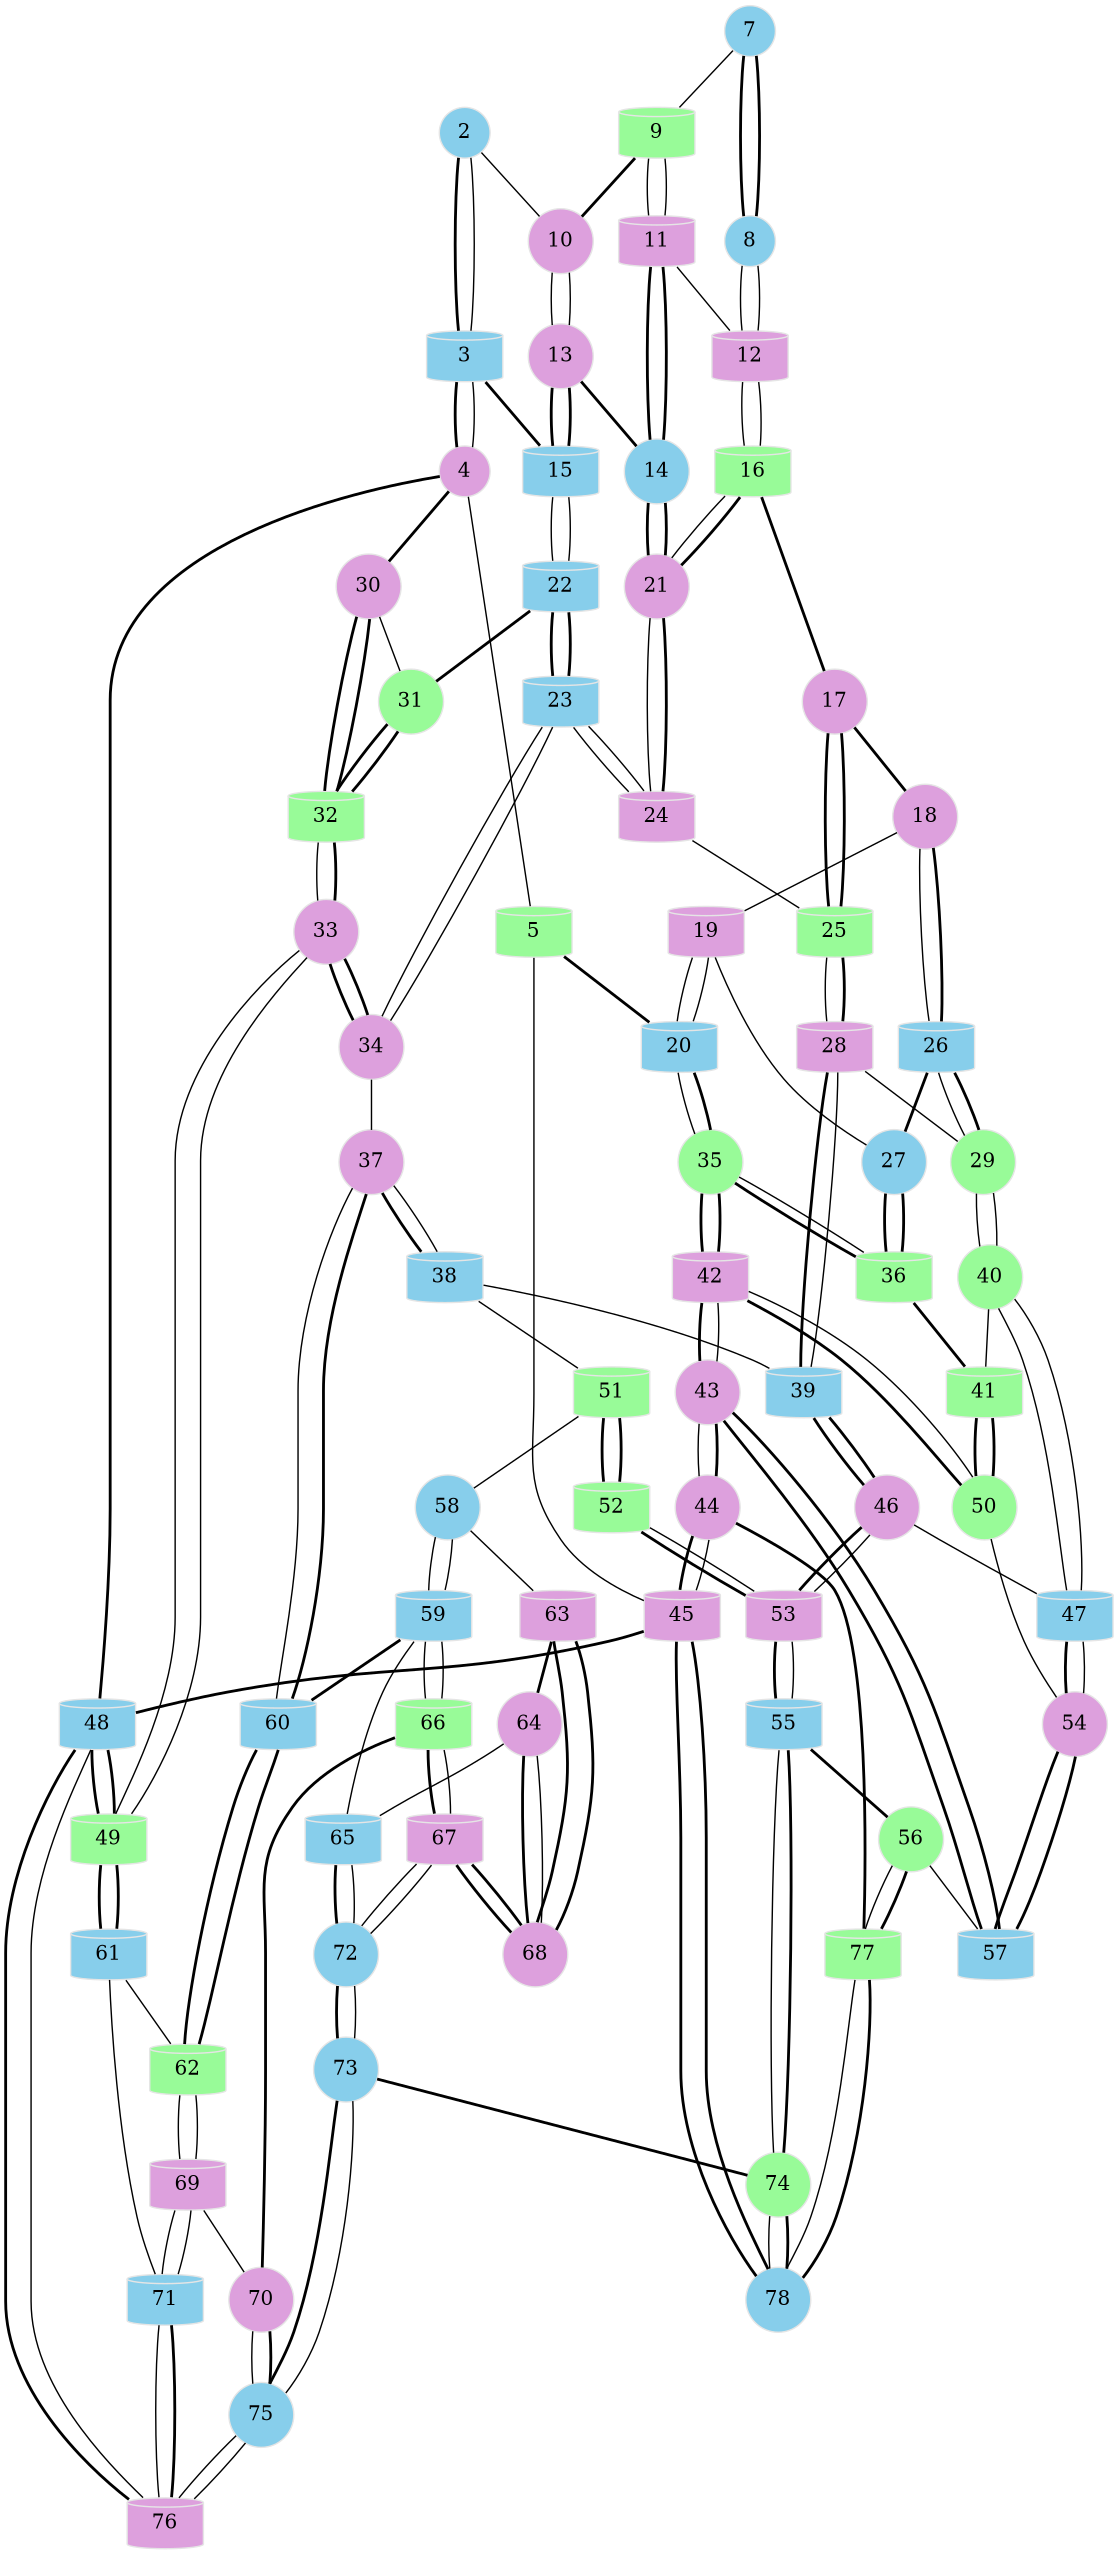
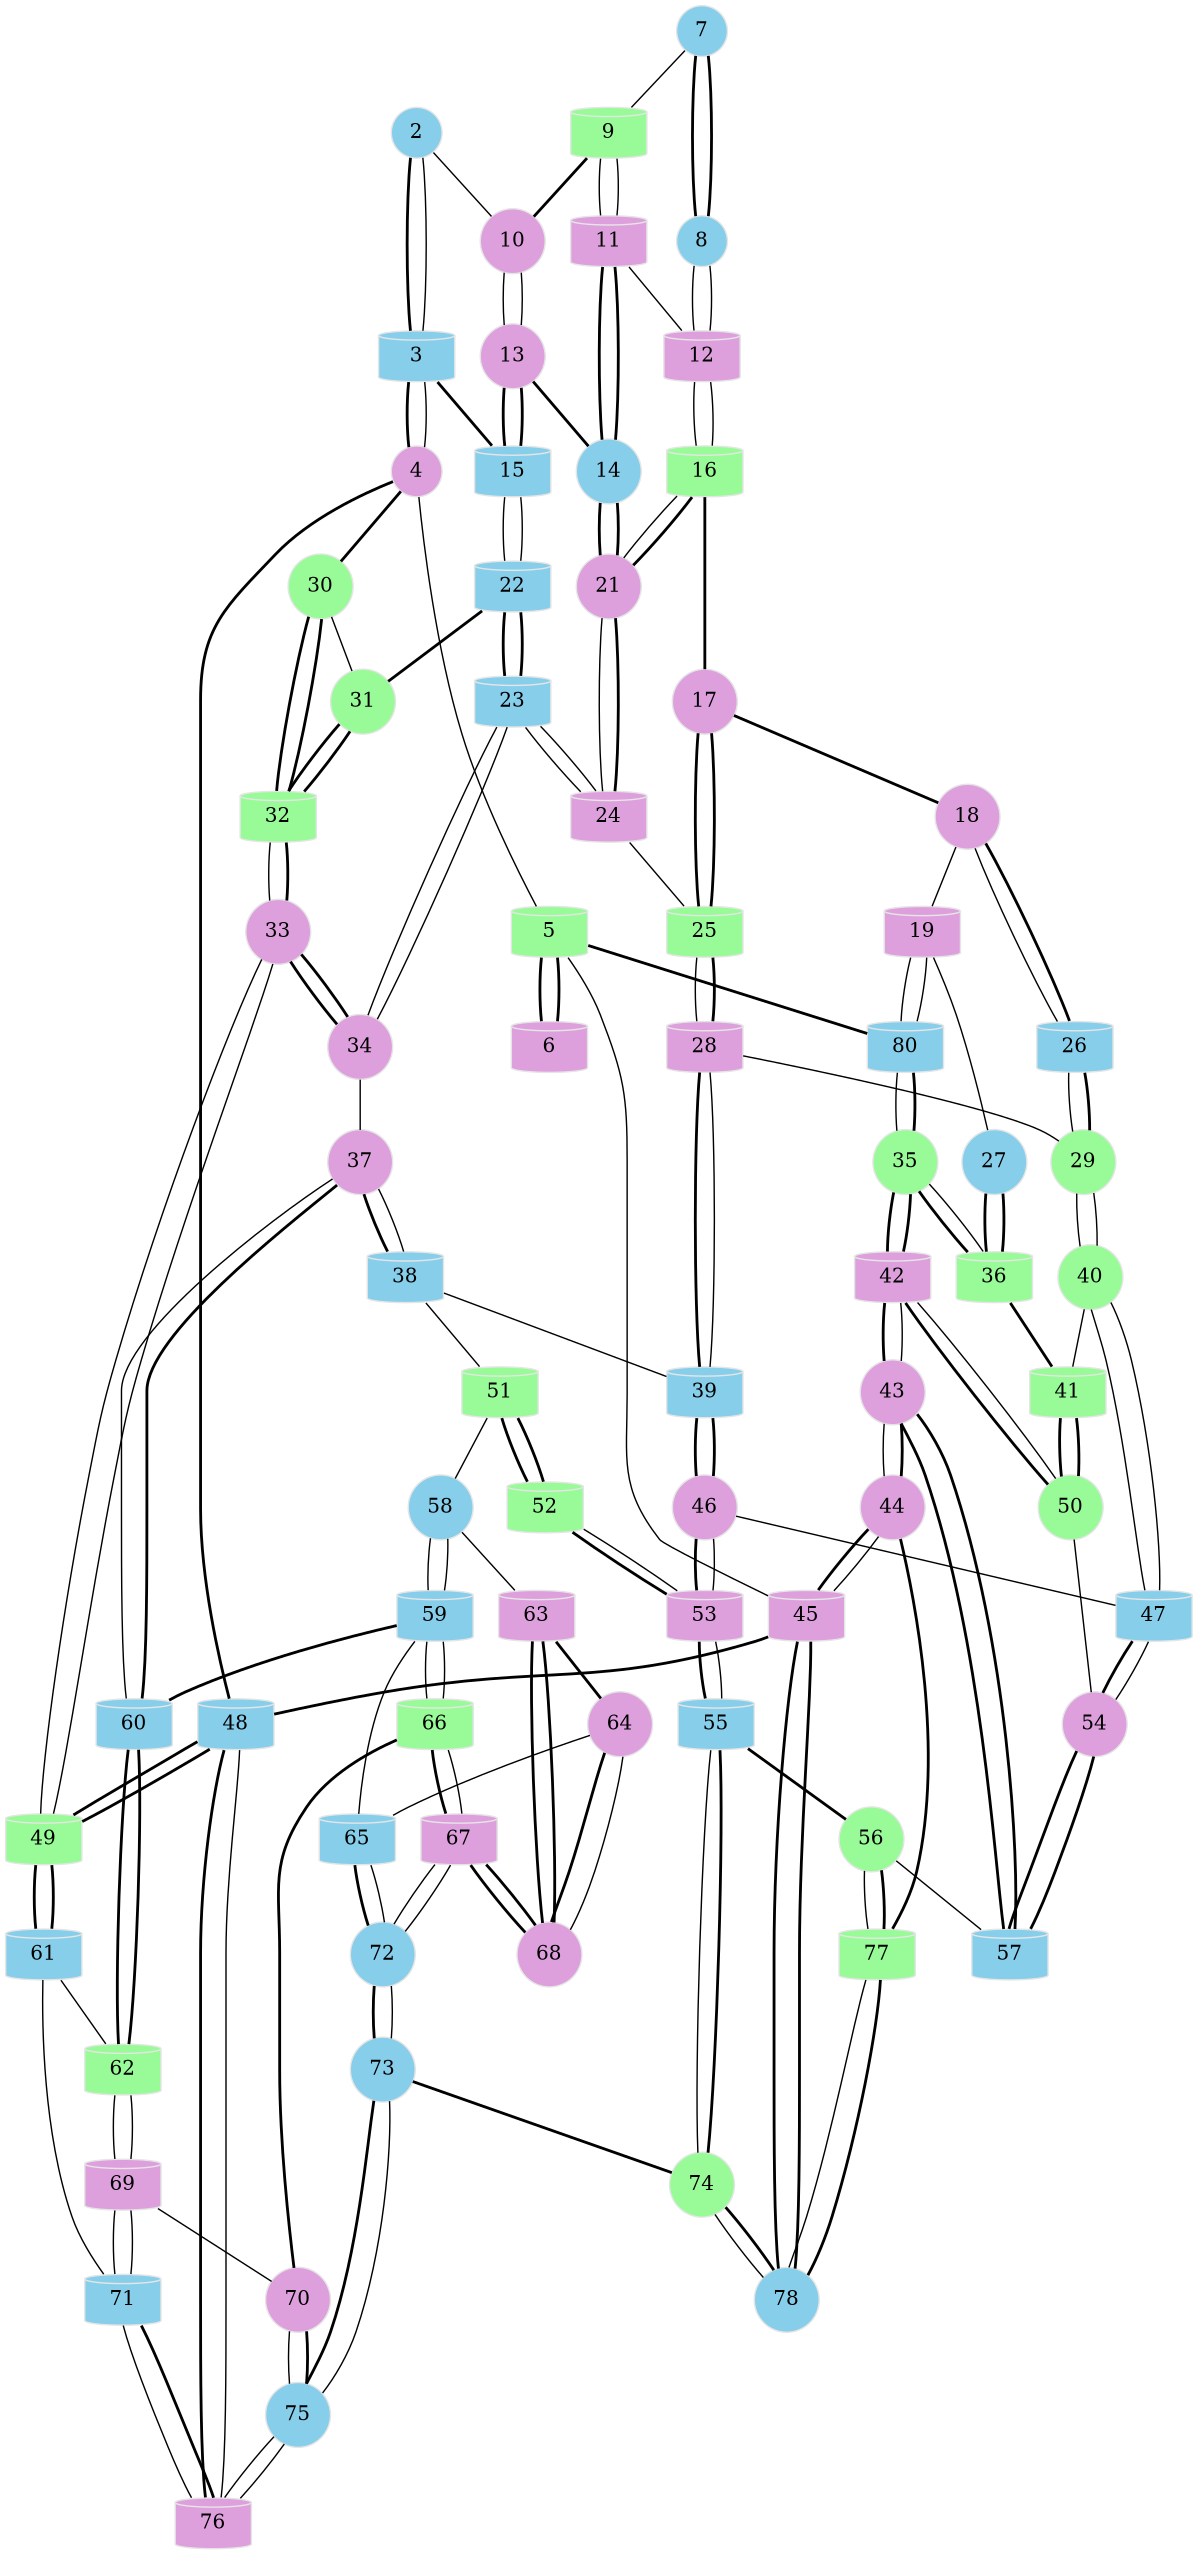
node "30": fillcolor plum -> palegreen
node "6": added
node "20": label "20" -> "80"
edge "26" -- "27": removed
